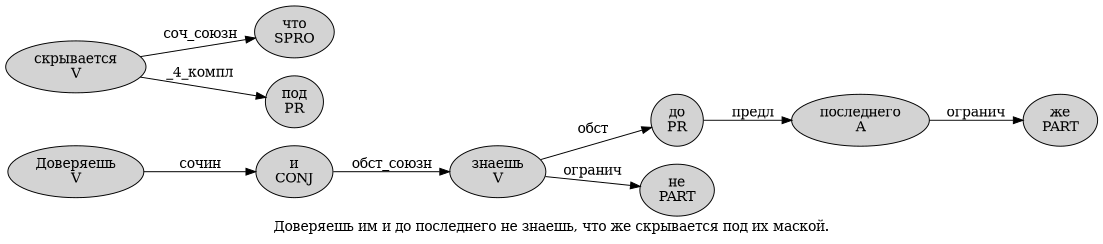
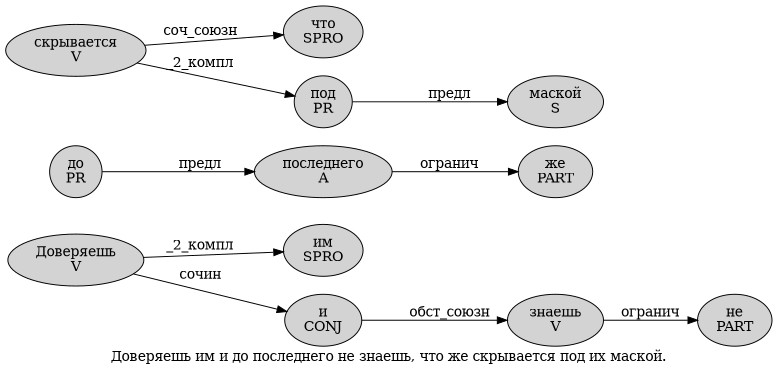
edge "скрывается V" -> "под PR": label "_4_компл" -> "_2_компл"
node "маской S": added
edge "знаешь V" -> "до PR": removed, label "обст"
node "им SPRO": added
